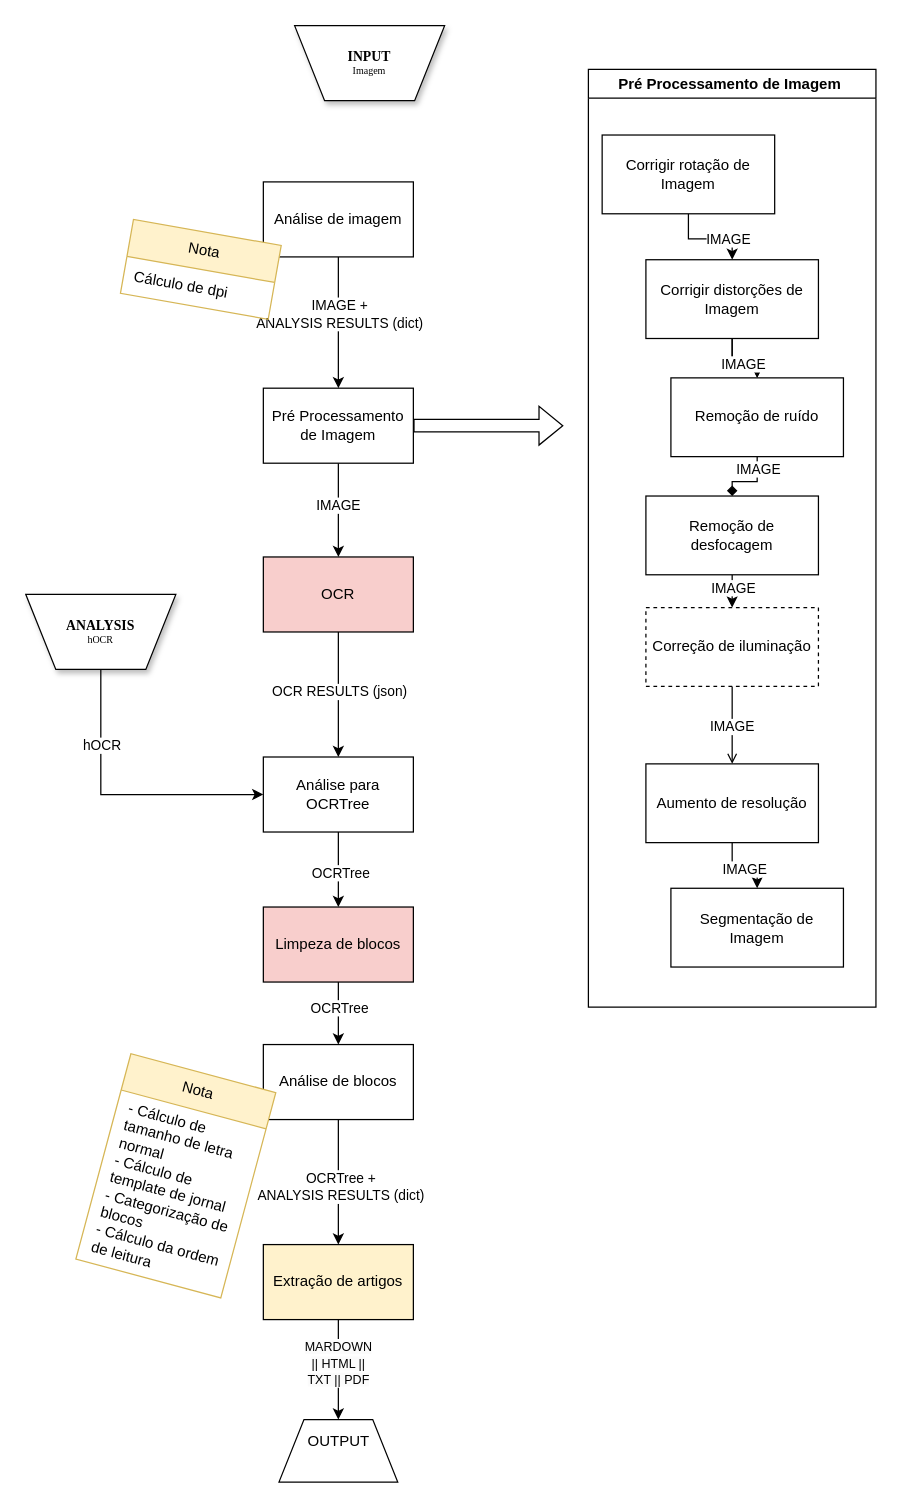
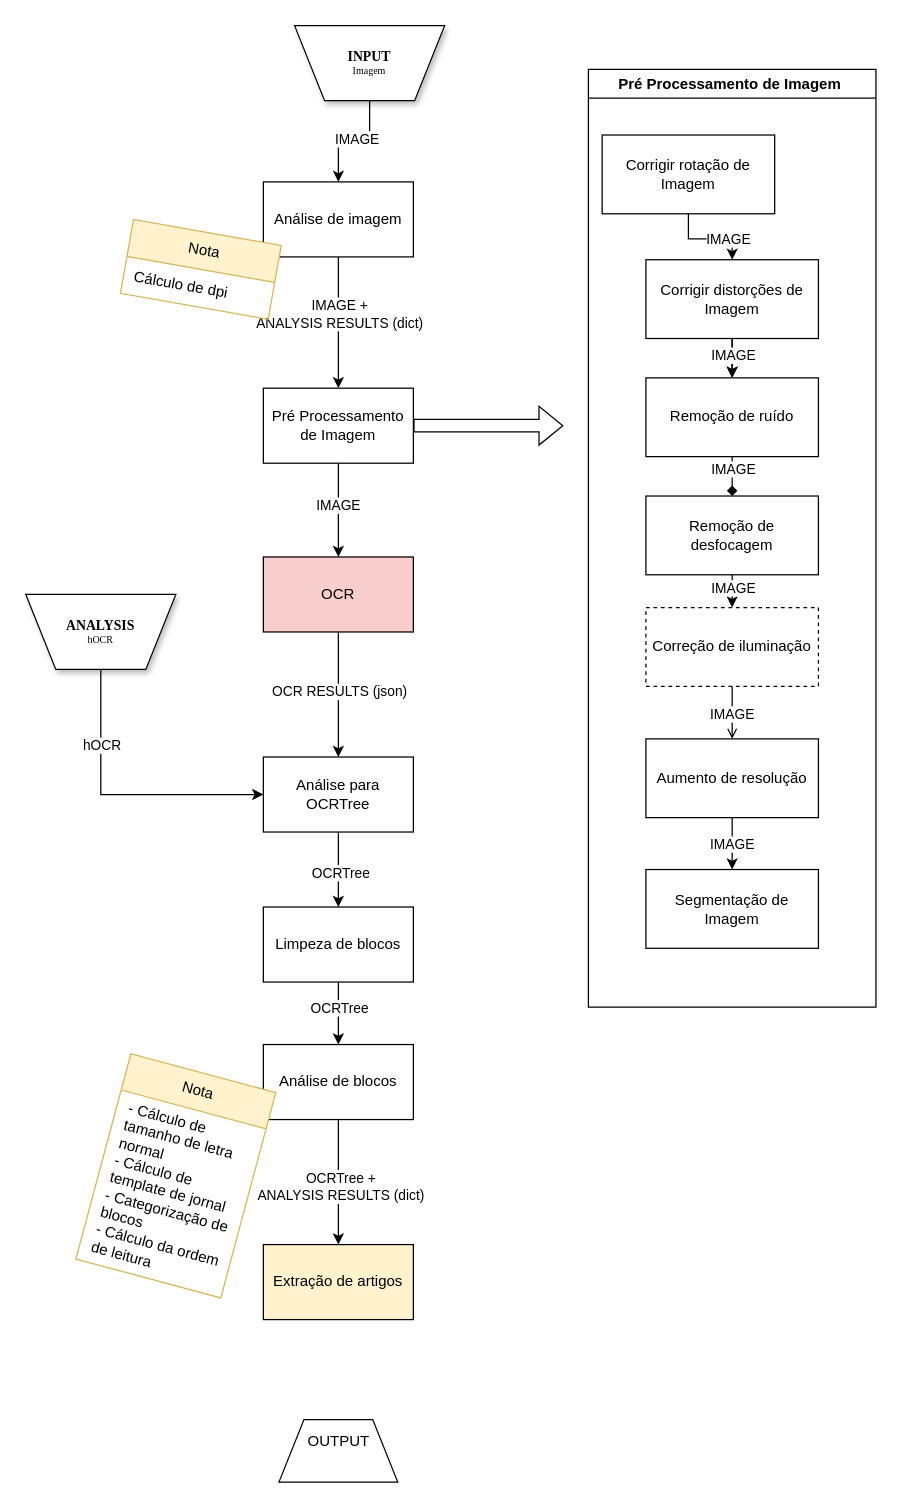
edge "INPUT Imagem" -> "Análise de imagem": added, label "IMAGE"
node "Remoção de ruído": moved (757, 417) -> (732, 417)
node "Aumento de resolução": moved (732, 803) -> (732, 778)
node "Segmentação de Imagem": moved (757, 928) -> (732, 909)
node "Limpeza de blocos": fillcolor #f8cecc -> #ffffff
edge "Extração de artigos" -> "OUTPUT": removed, label "MARDOWN || HTML || TXT || PDF"
